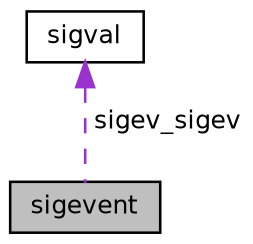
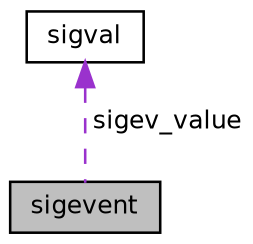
edge "sigevent" -> "sigval": label " sigev_sigev" -> " sigev_value"
